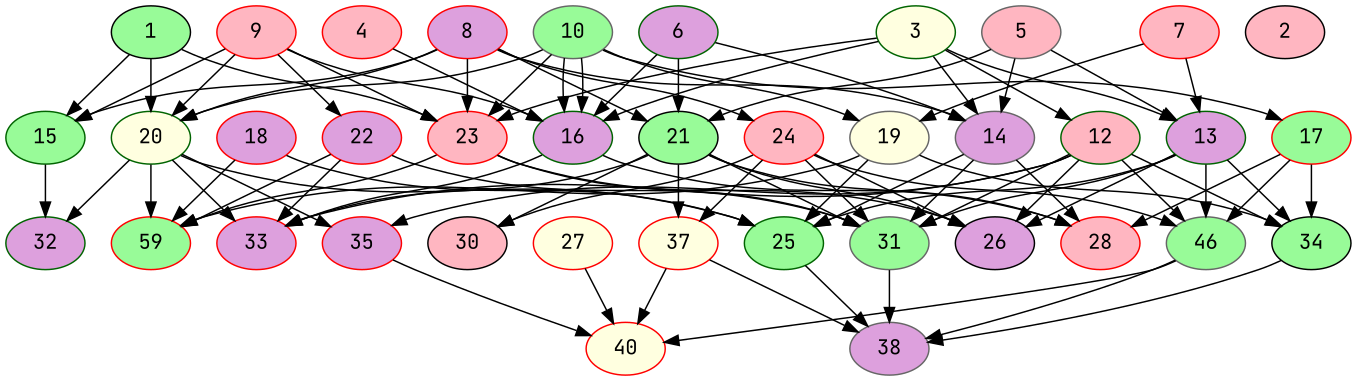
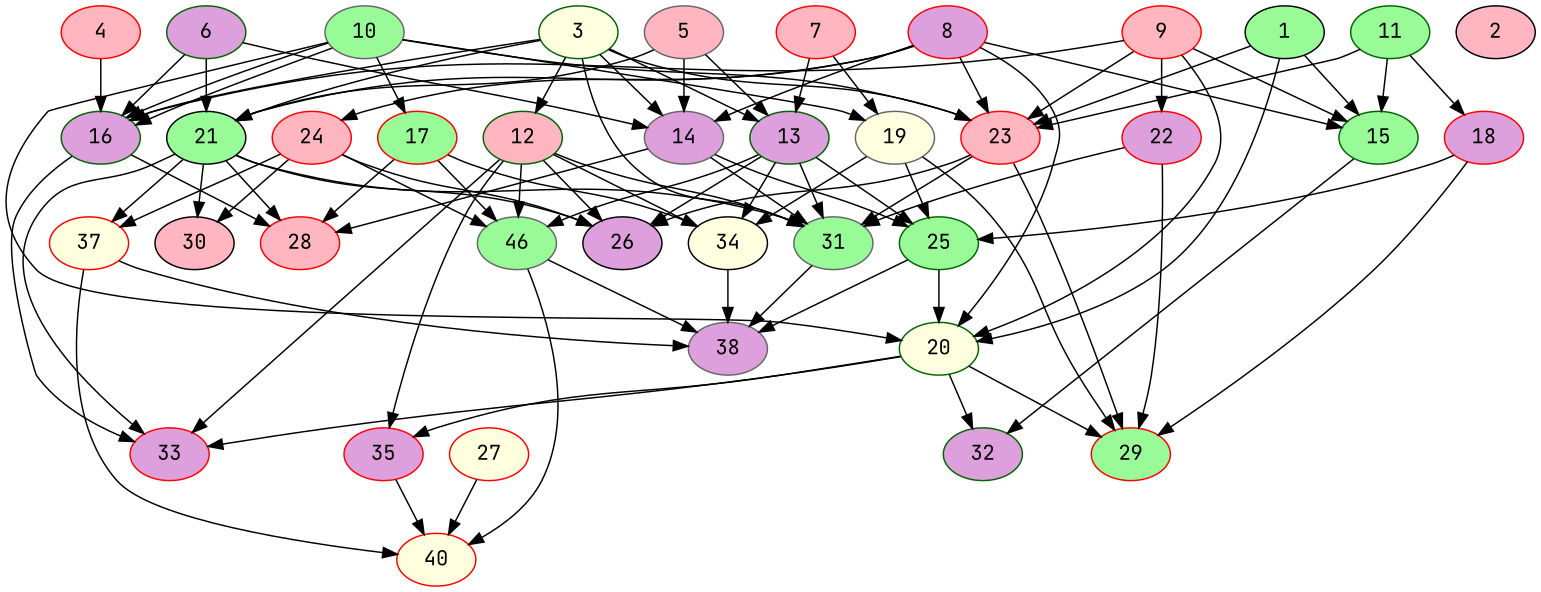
node "11": added
edge "3" -> "21": added
edge "22" -> "33": removed
edge "24" -> "31": now "3" -> "31"
edge "20" -> "25": reversed
node "59": label "59" -> "29"
node "34": fillcolor palegreen -> lightyellow
